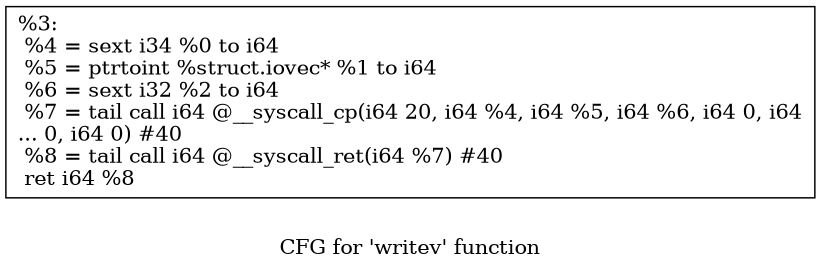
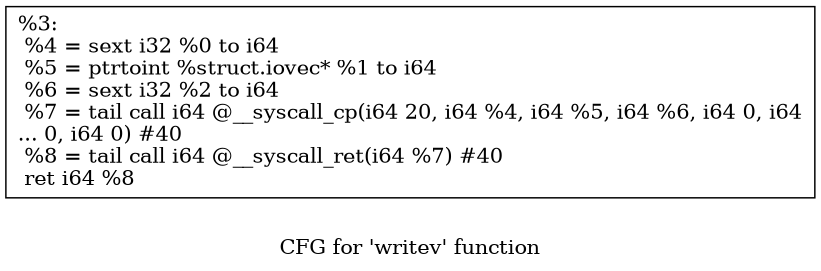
node "%3:": text "%4 = sext i34 %0 to i64" -> "%4 = sext i32 %0 to i64"
